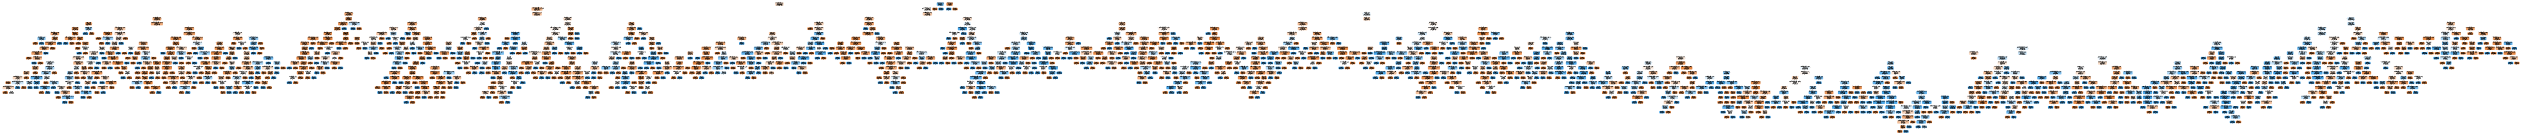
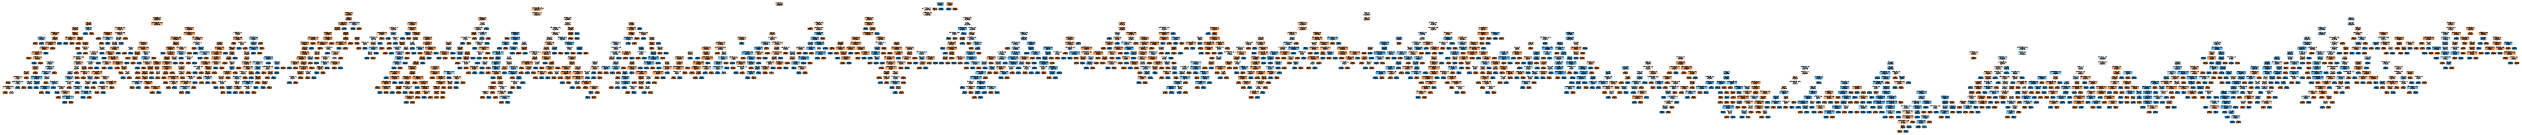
node "entropy <= 3.16 gini = 0.5 samples = 15 value = [10, 11]": fillcolor #eeac7d -> #edf6fd
node "numUpperTweet <= 14.0 gini = 0.5 samples = 5 value = [3, 3]": fillcolor #ea975c -> #ffffff
